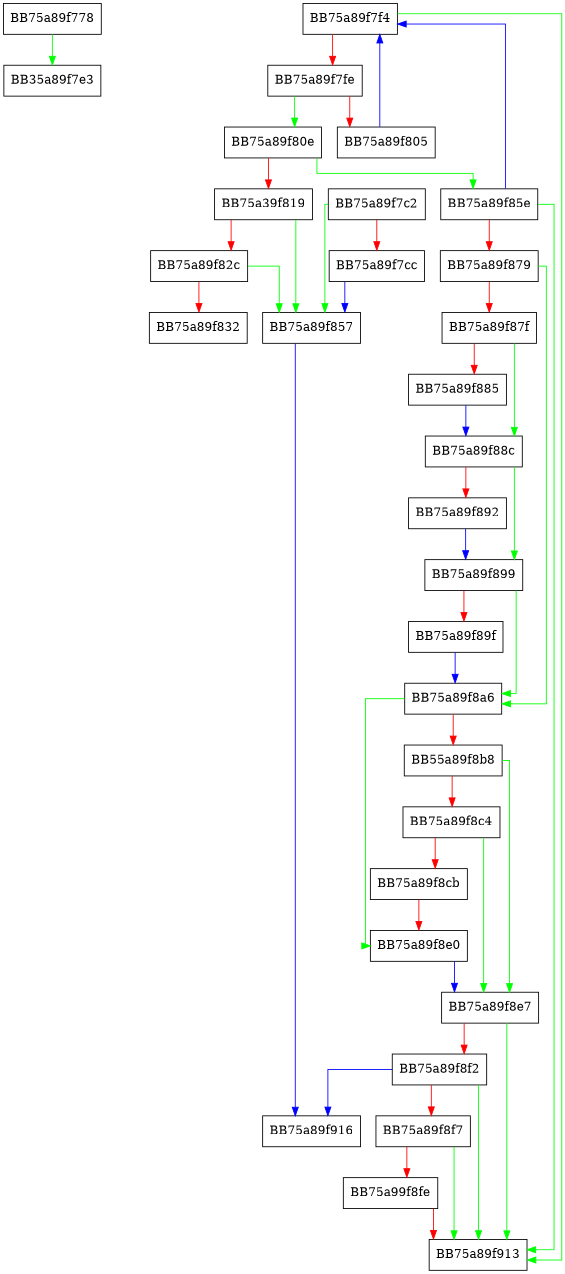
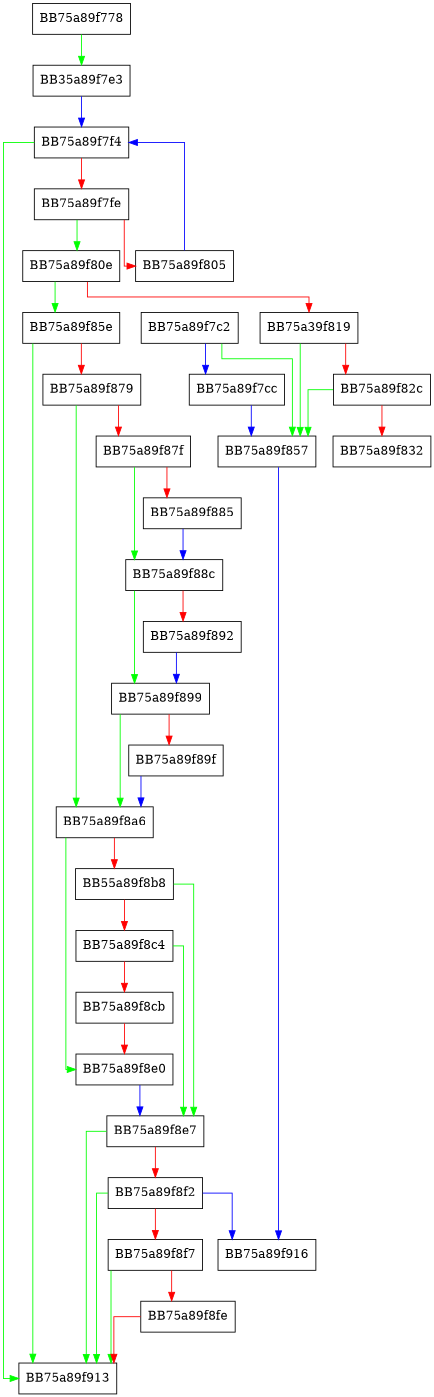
edge "BB75a89f85e" -> "BB75a89f7f4": now "BB35a89f7e3" -> "BB75a89f7f4"
edge "BB75a89f7c2" -> "BB75a89f7cc": color red -> blue
node "BB75a99f8fe": label "BB75a99f8fe" -> "BB75a89f8fe"
